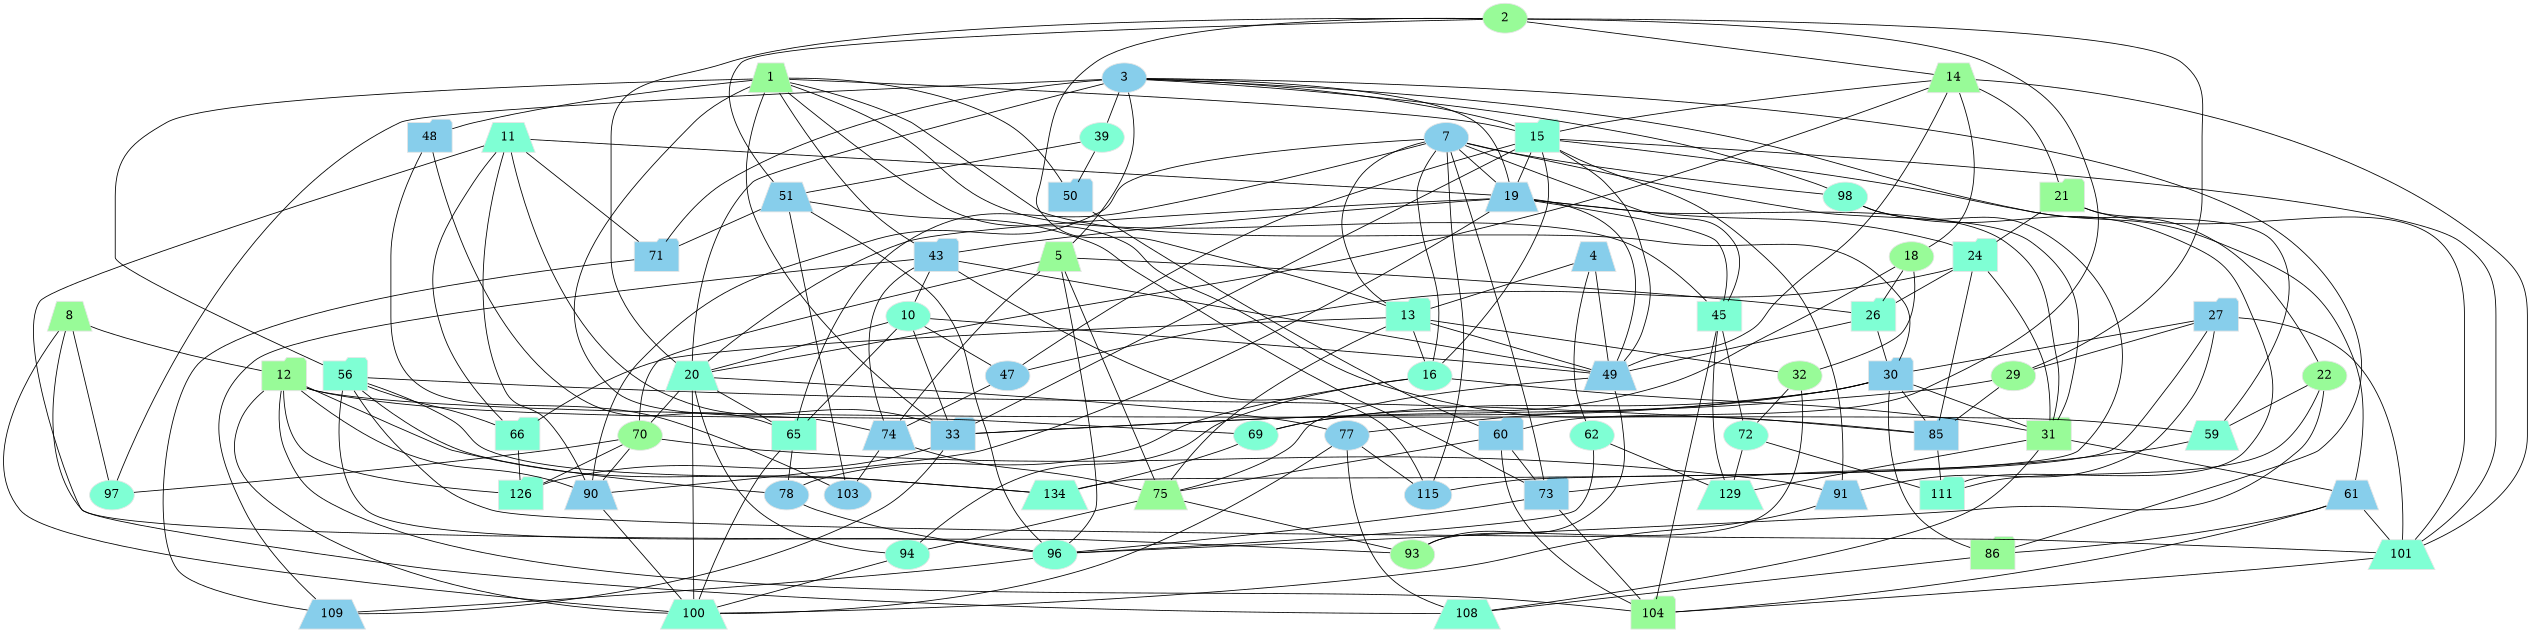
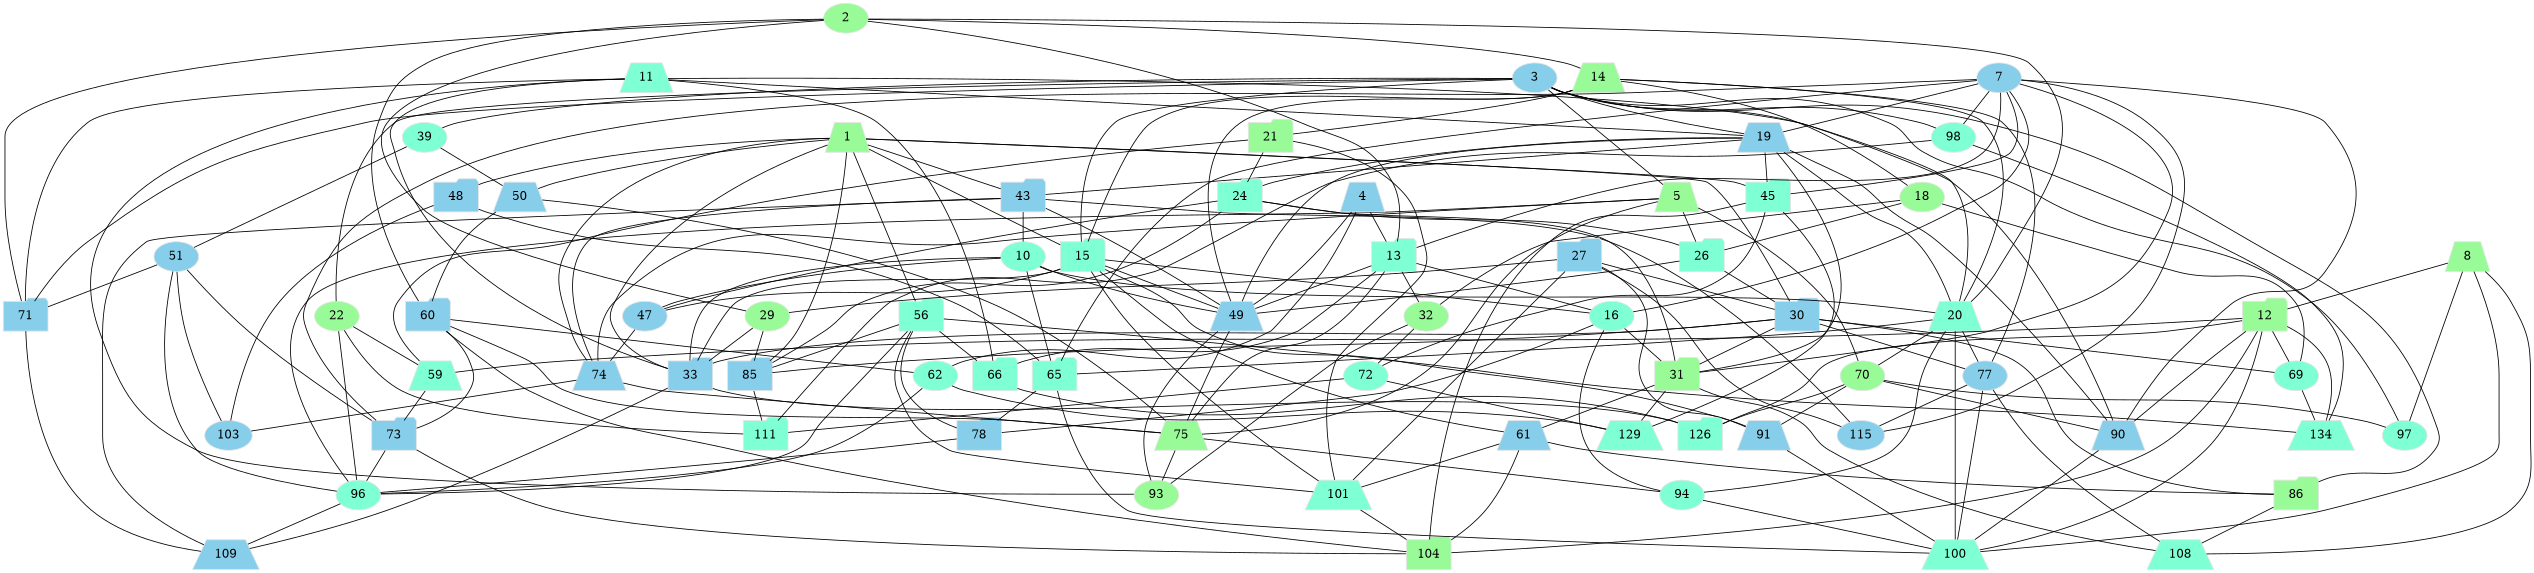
edge "2" -- "51": now "2" -- "71"
edge "15" -- "19": removed
edge "14" -- "101": now "14" -- "77"
node "51": shape trapezium -> ellipse
node "50": shape folder -> trapezium
edge "50" -- "75": added
edge "60" -- "62": added
node "78": shape ellipse -> folder
